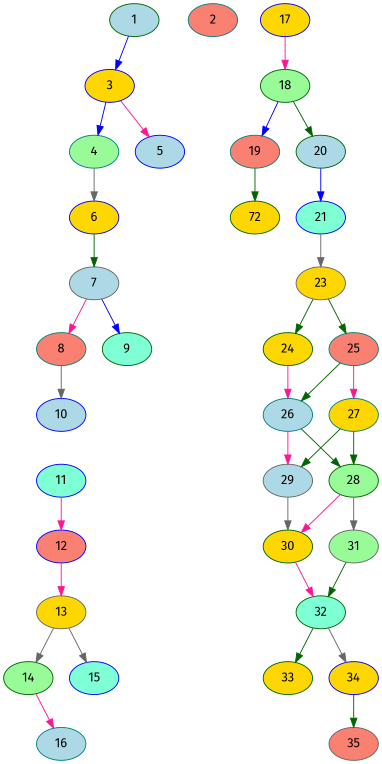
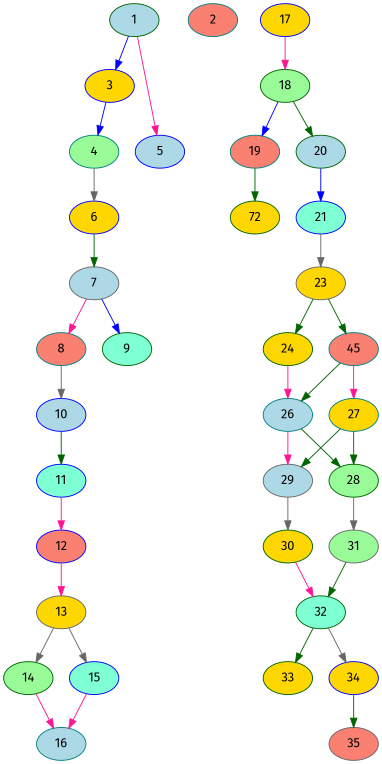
edge "3" -> "5": now "1" -> "5"
node "25": label "25" -> "45"
edge "10" -> "11": added
edge "28" -> "30": removed
edge "15" -> "16": added
